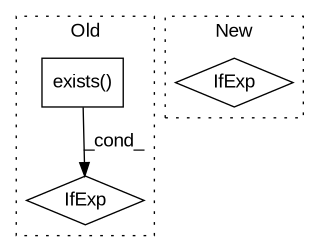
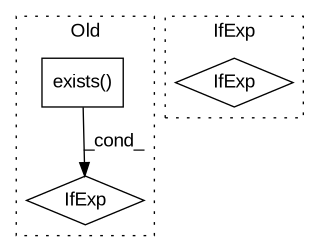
cluster "New": label "New" -> "IfExp"
